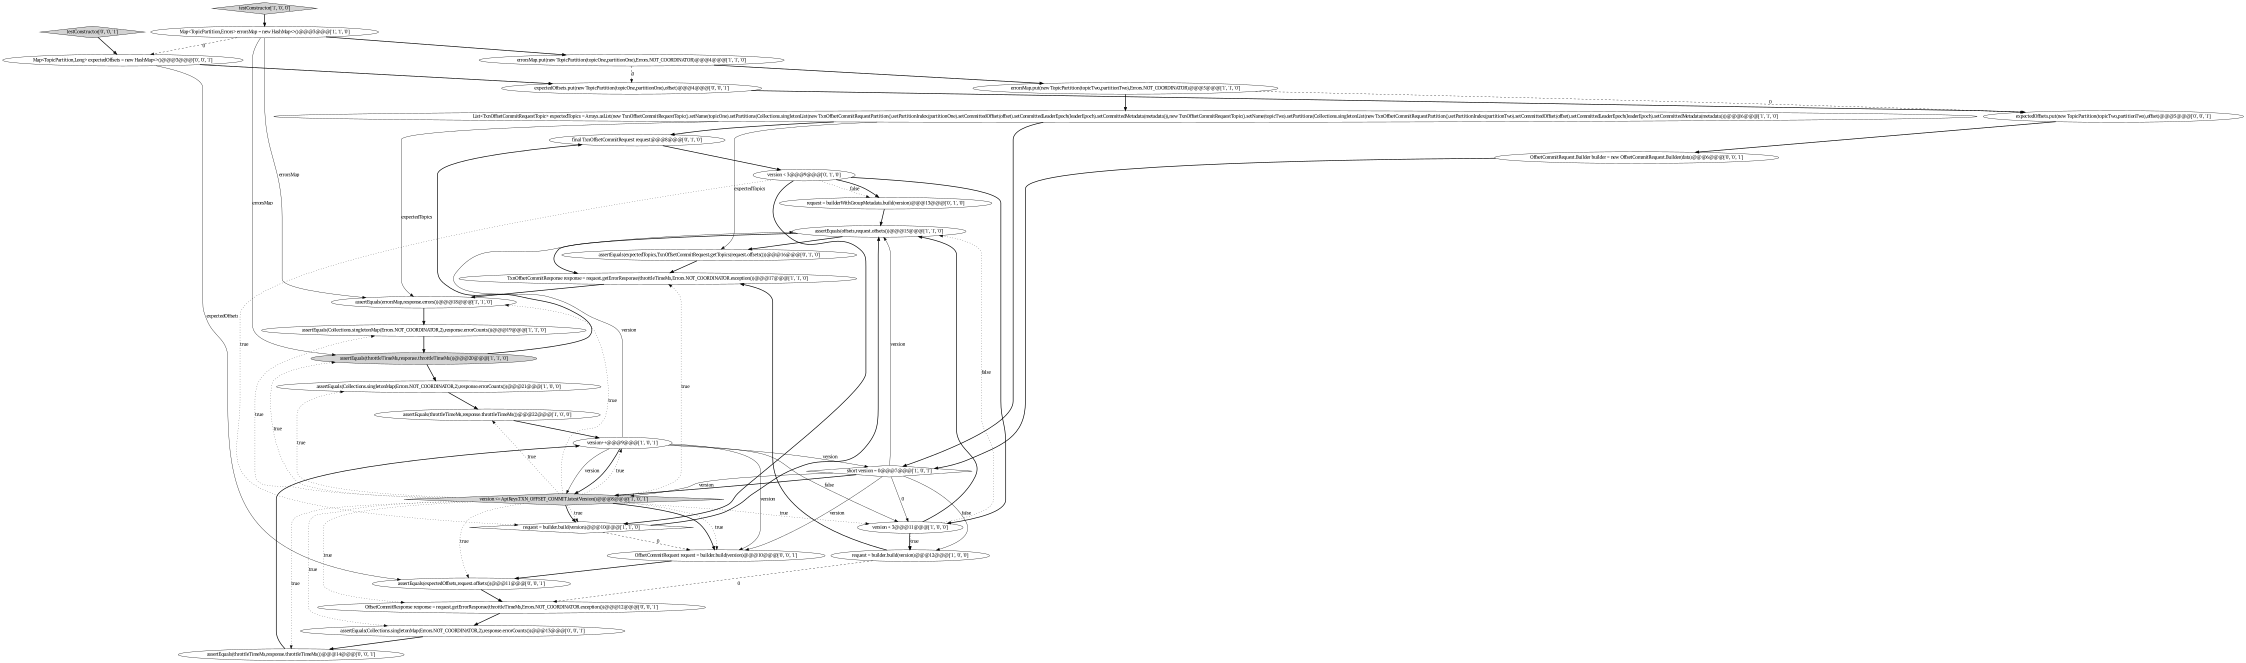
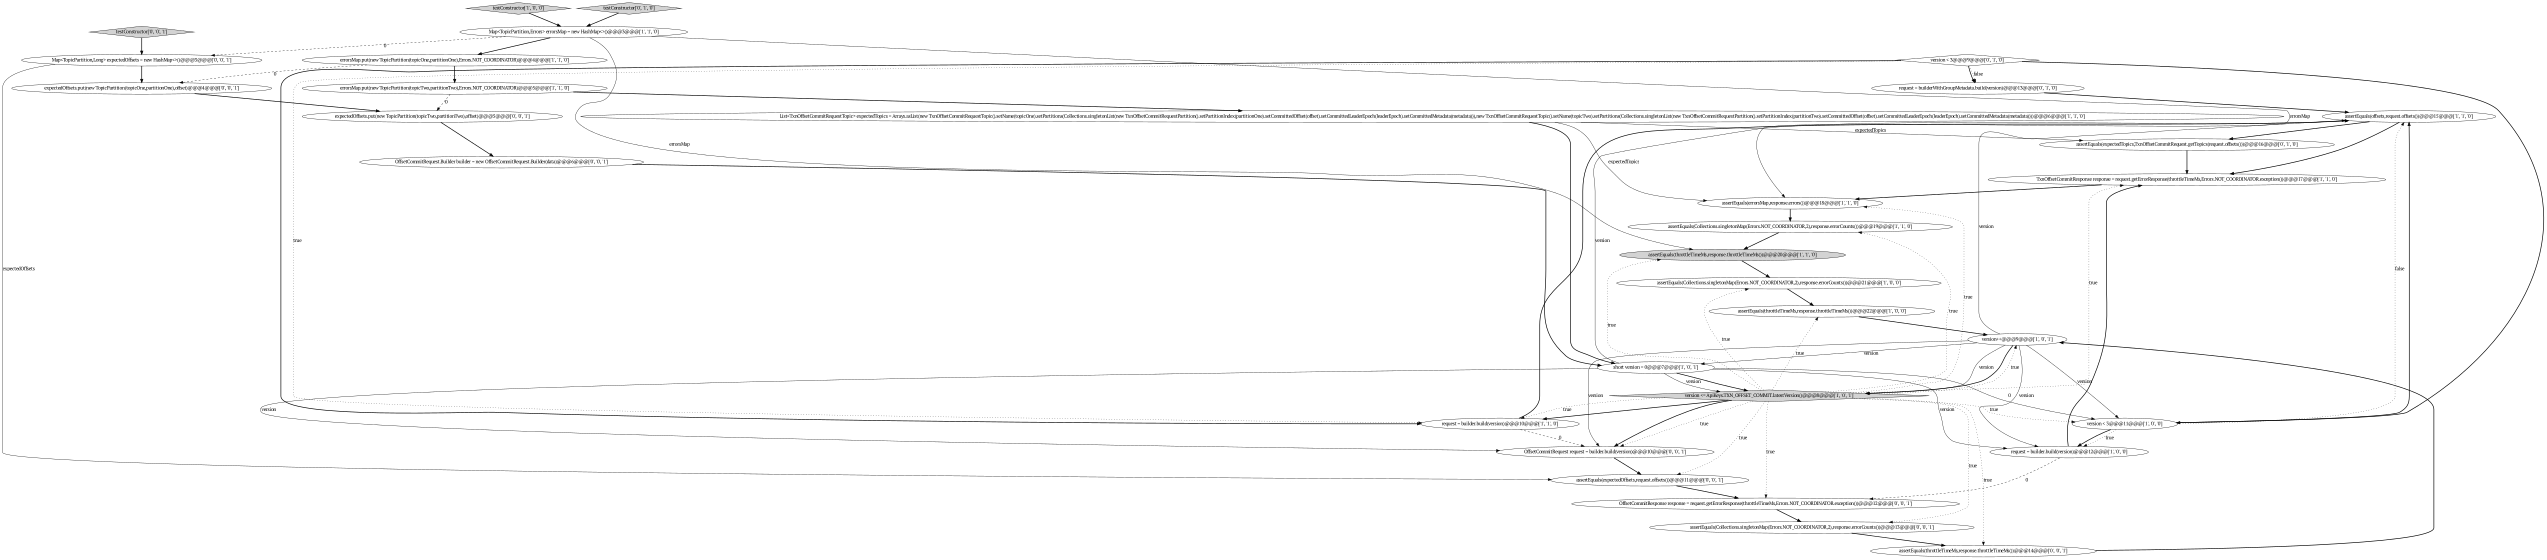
node "testConstructor['0', '1', '0']": added
node "final TxnOffsetCommitRequest request@@@8@@@['0', '1', '0']": removed
node "version < 3@@@9@@@['0', '1', '0']": shape ellipse -> diamond
edge "version++@@@9@@@['1', '0', '1']" -> "request = builder.build(version)@@@12@@@['1', '0', '0']": added, label "version"
node "short version = 0@@@7@@@['1', '0', '1']": shape diamond -> ellipse
edge "version++@@@9@@@['1', '0', '1']" -> "version < 3@@@11@@@['1', '0', '0']": label "false" -> "version"
edge "short version = 0@@@7@@@['1', '0', '1']" -> "request = builder.build(version)@@@12@@@['1', '0', '0']": label "false" -> "version"
node "request = builder.build(version)@@@10@@@['1', '1', '0']": shape diamond -> ellipse
